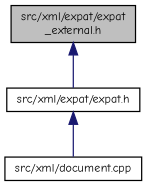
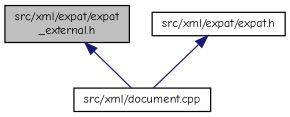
edge "src/xml/expat/expat.h" -> "src/xml/expat/expat _external.h": now "src/xml/document.cpp" -> "src/xml/expat/expat _external.h"
